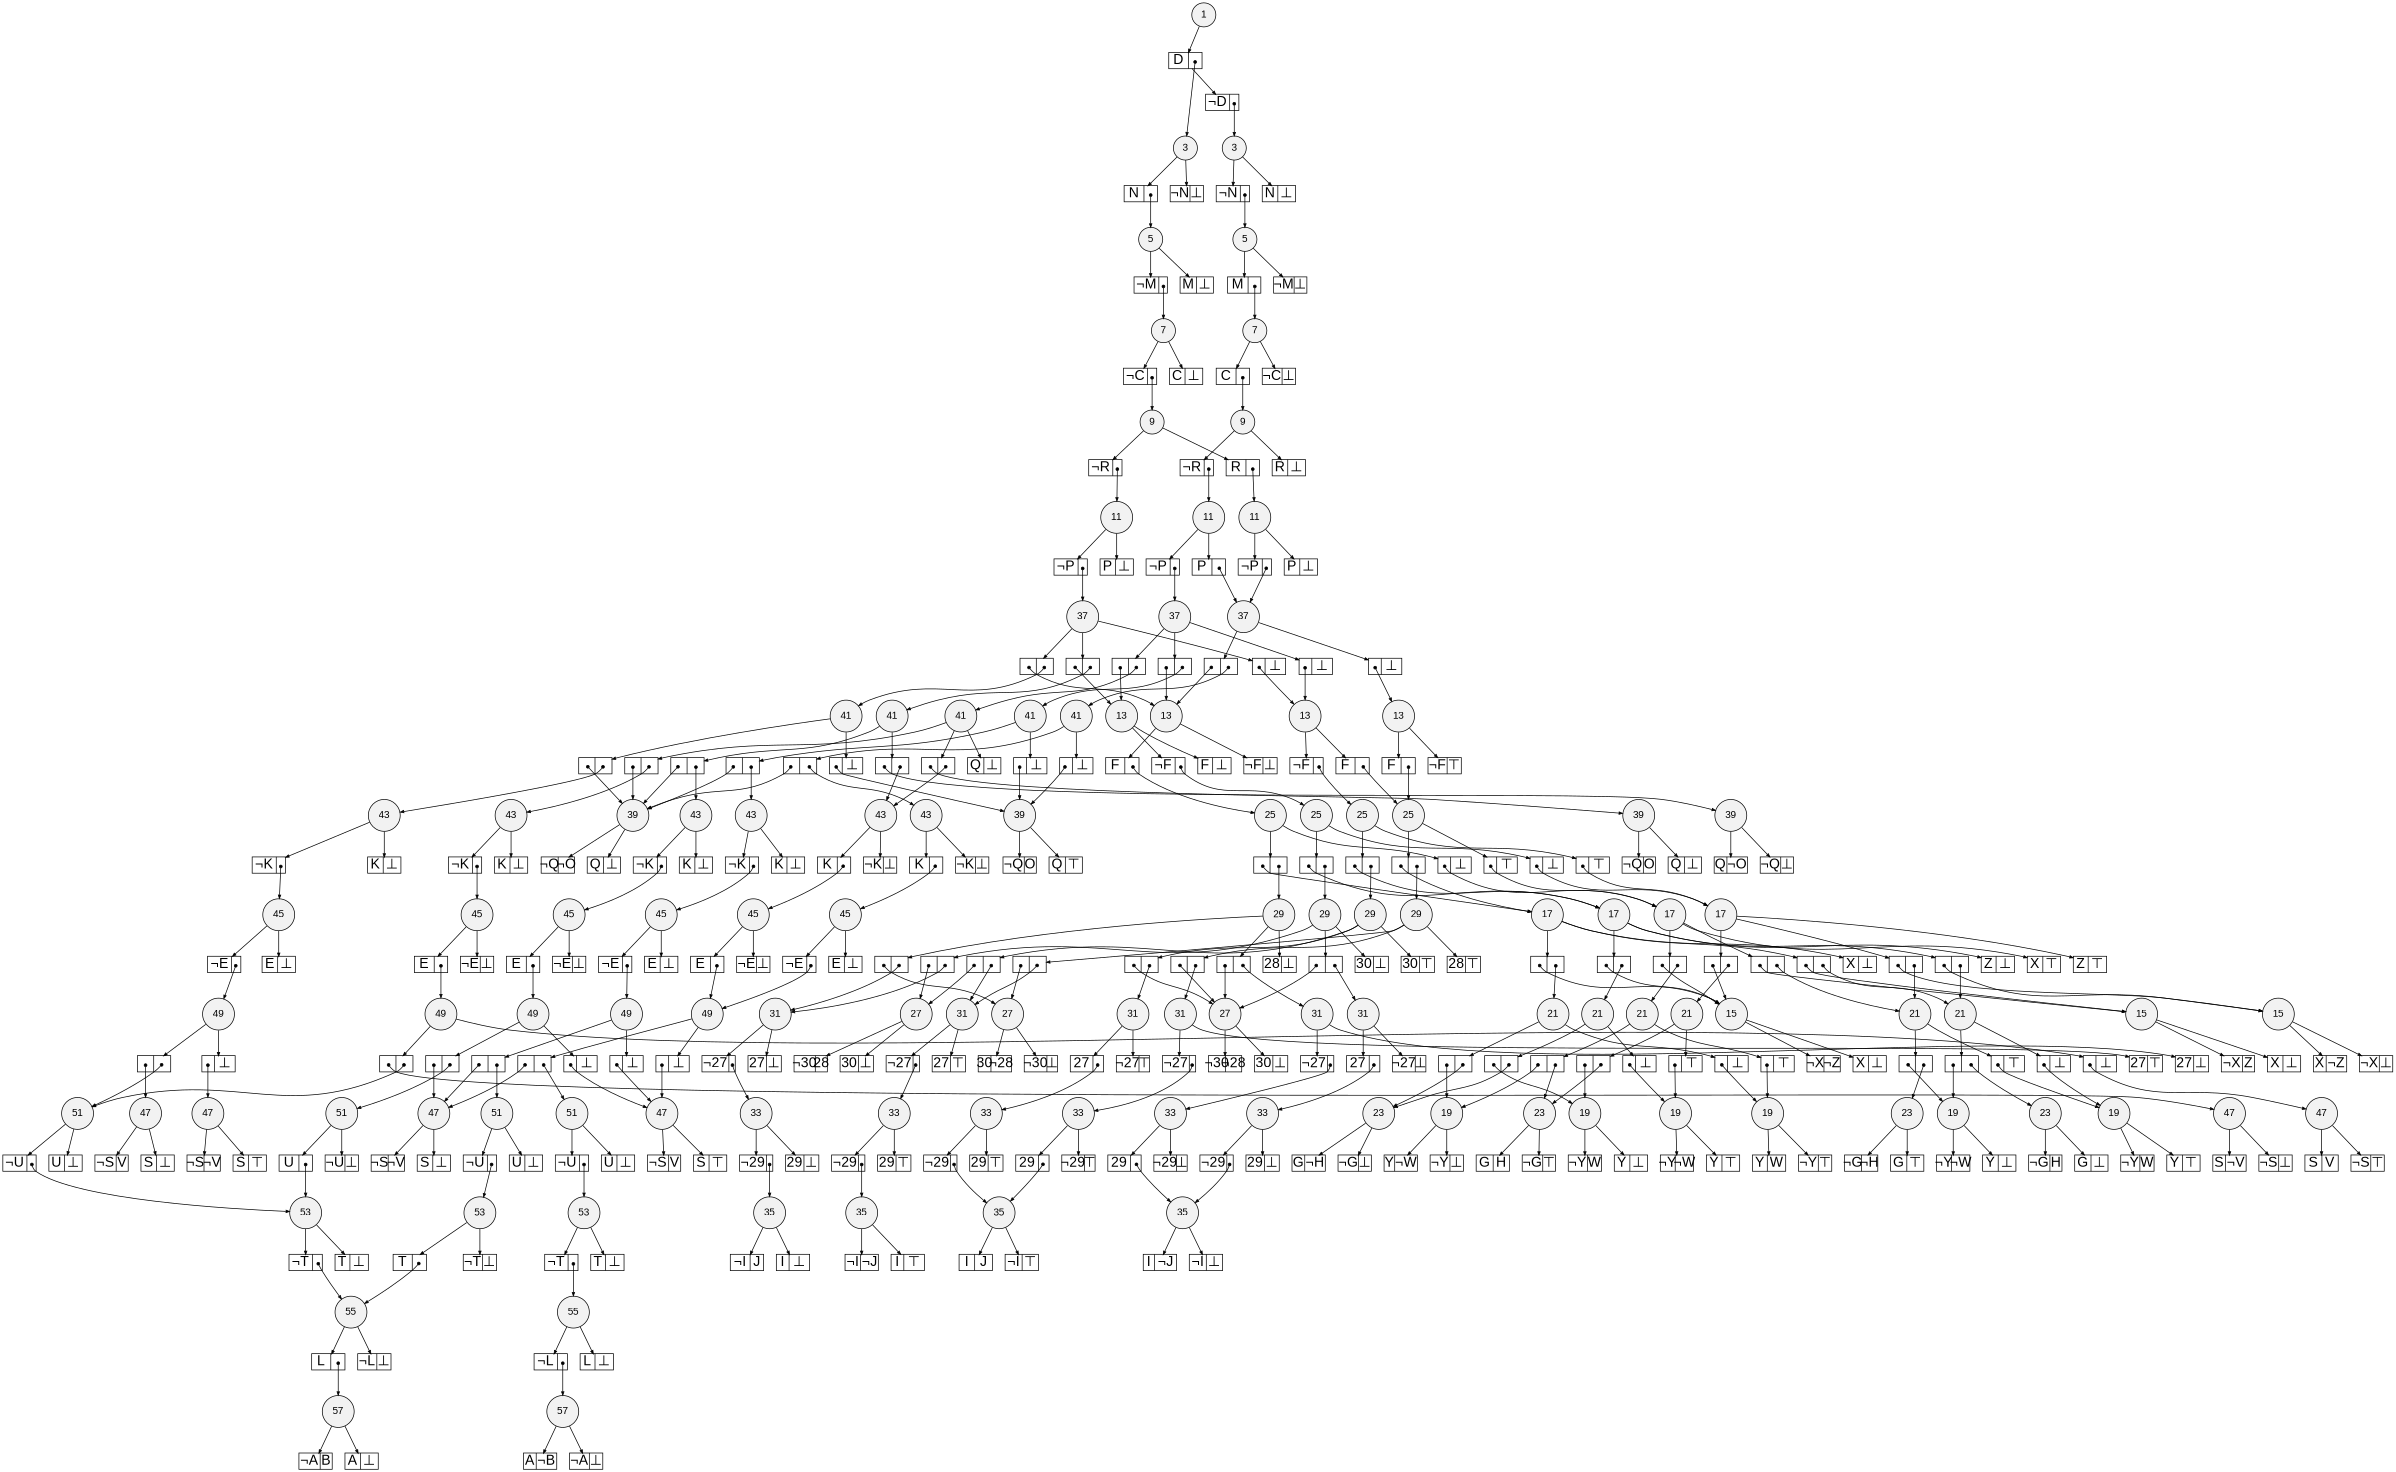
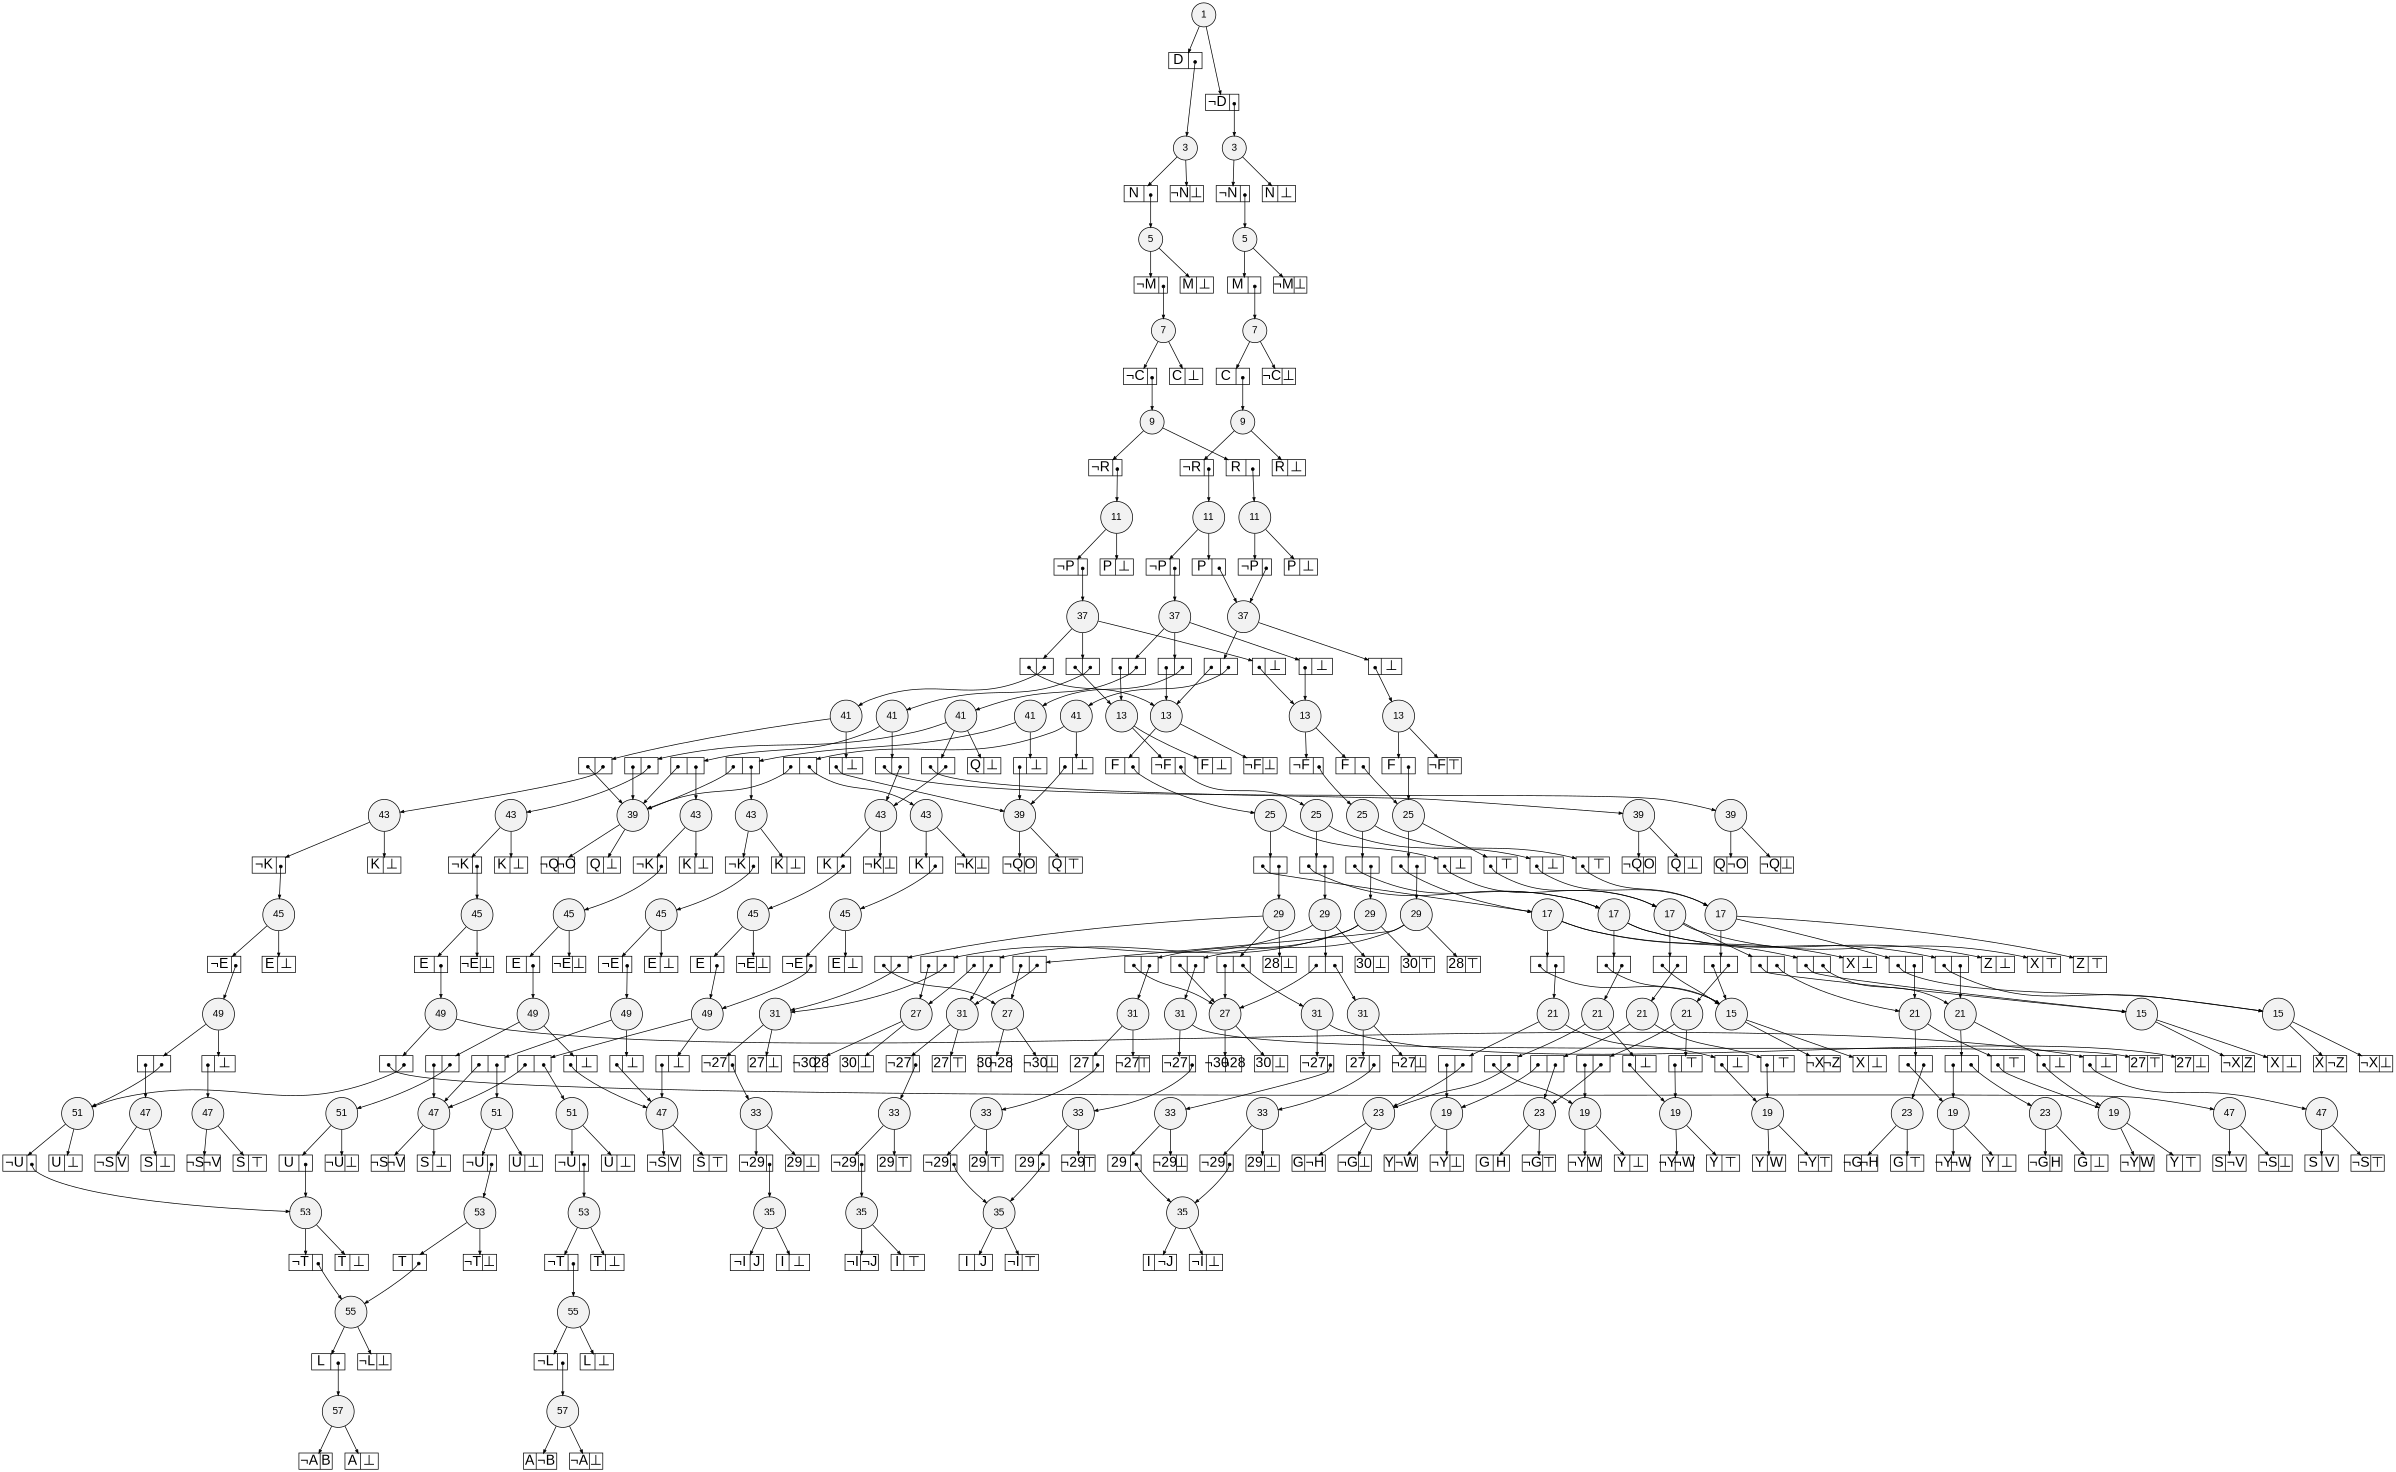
edge "D" -> "¬D": now "1" -> "¬D"
